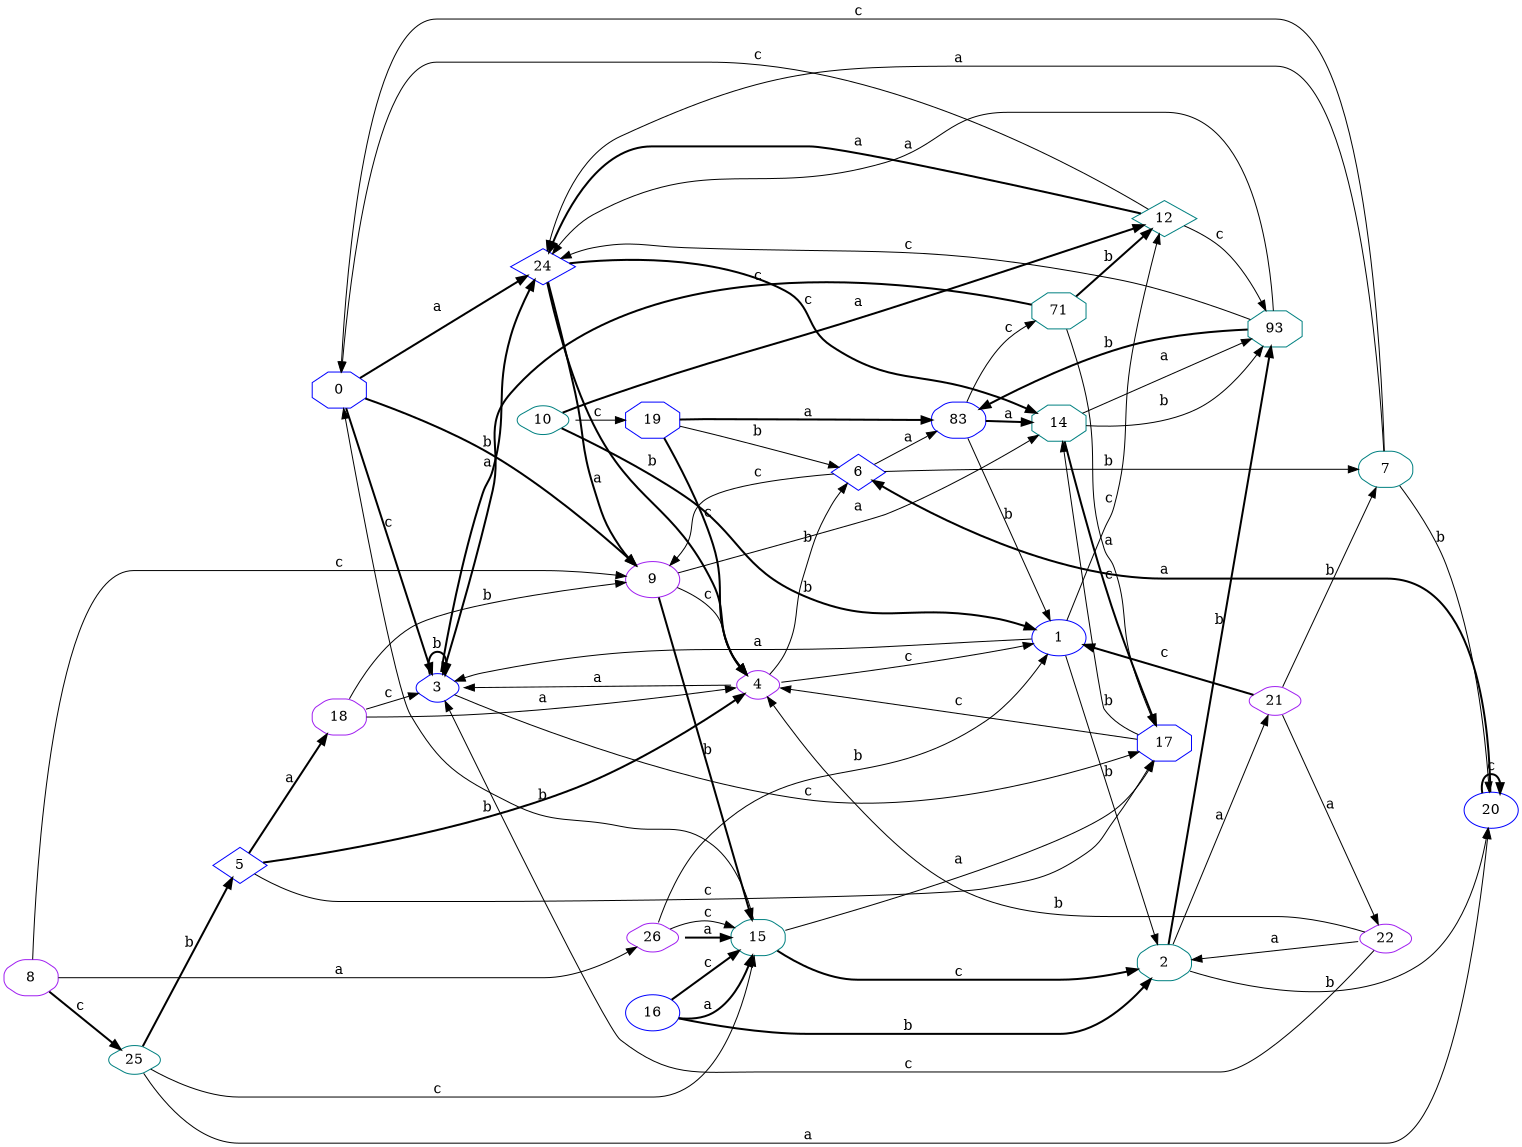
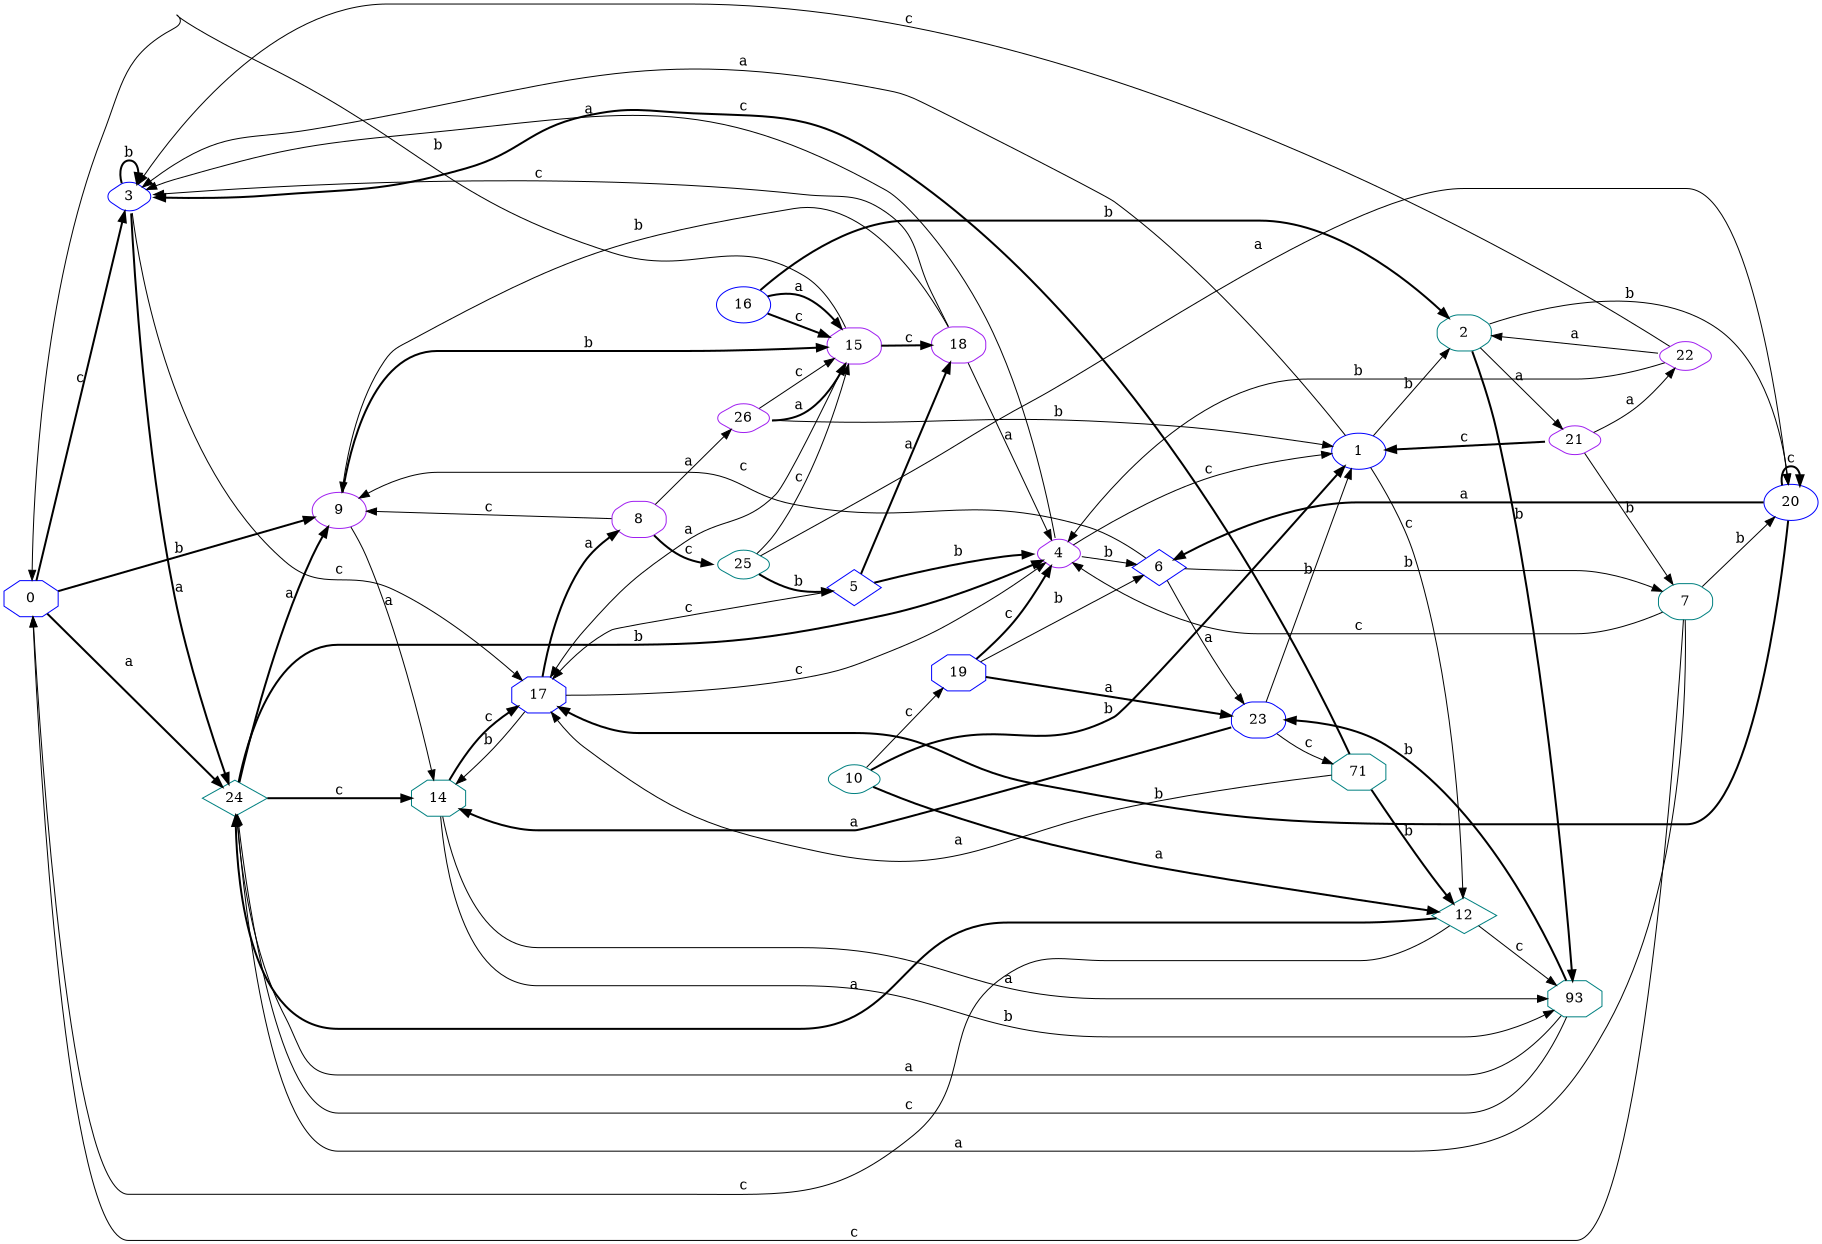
node "24": color blue -> teal
node "83": label "83" -> "23"
edge "17" -> "8": added, label "a"
edge "9" -> "4": now "7" -> "4"
edge "20" -> "17": added, label "b"
node "15": color teal -> purple
edge "15" -> "2": now "15" -> "18"
